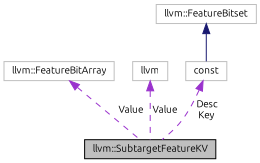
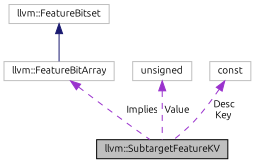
edge "const" -> "llvm::FeatureBitset": now "llvm::FeatureBitArray" -> "llvm::FeatureBitset"
node "llvm": label "llvm" -> "unsigned"
edge "llvm::SubtargetFeatureKV" -> "llvm::FeatureBitArray": label " Value" -> " Implies"
